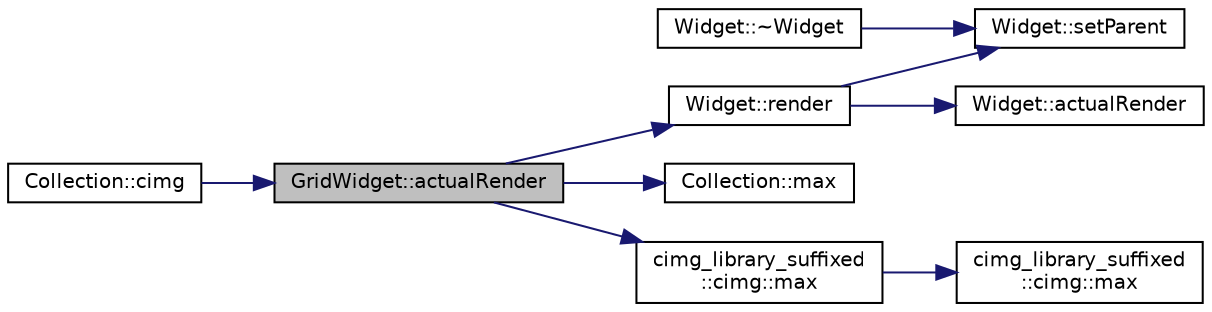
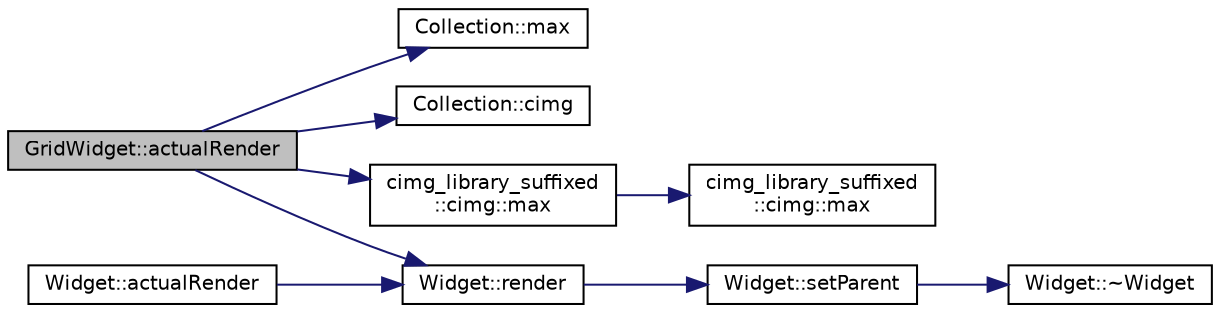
edge "Widget::~Widget" -> "Widget::setParent": reversed
edge "Widget::render" -> "Widget::actualRender": reversed
edge "Collection::cimg" -> "GridWidget::actualRender": reversed
